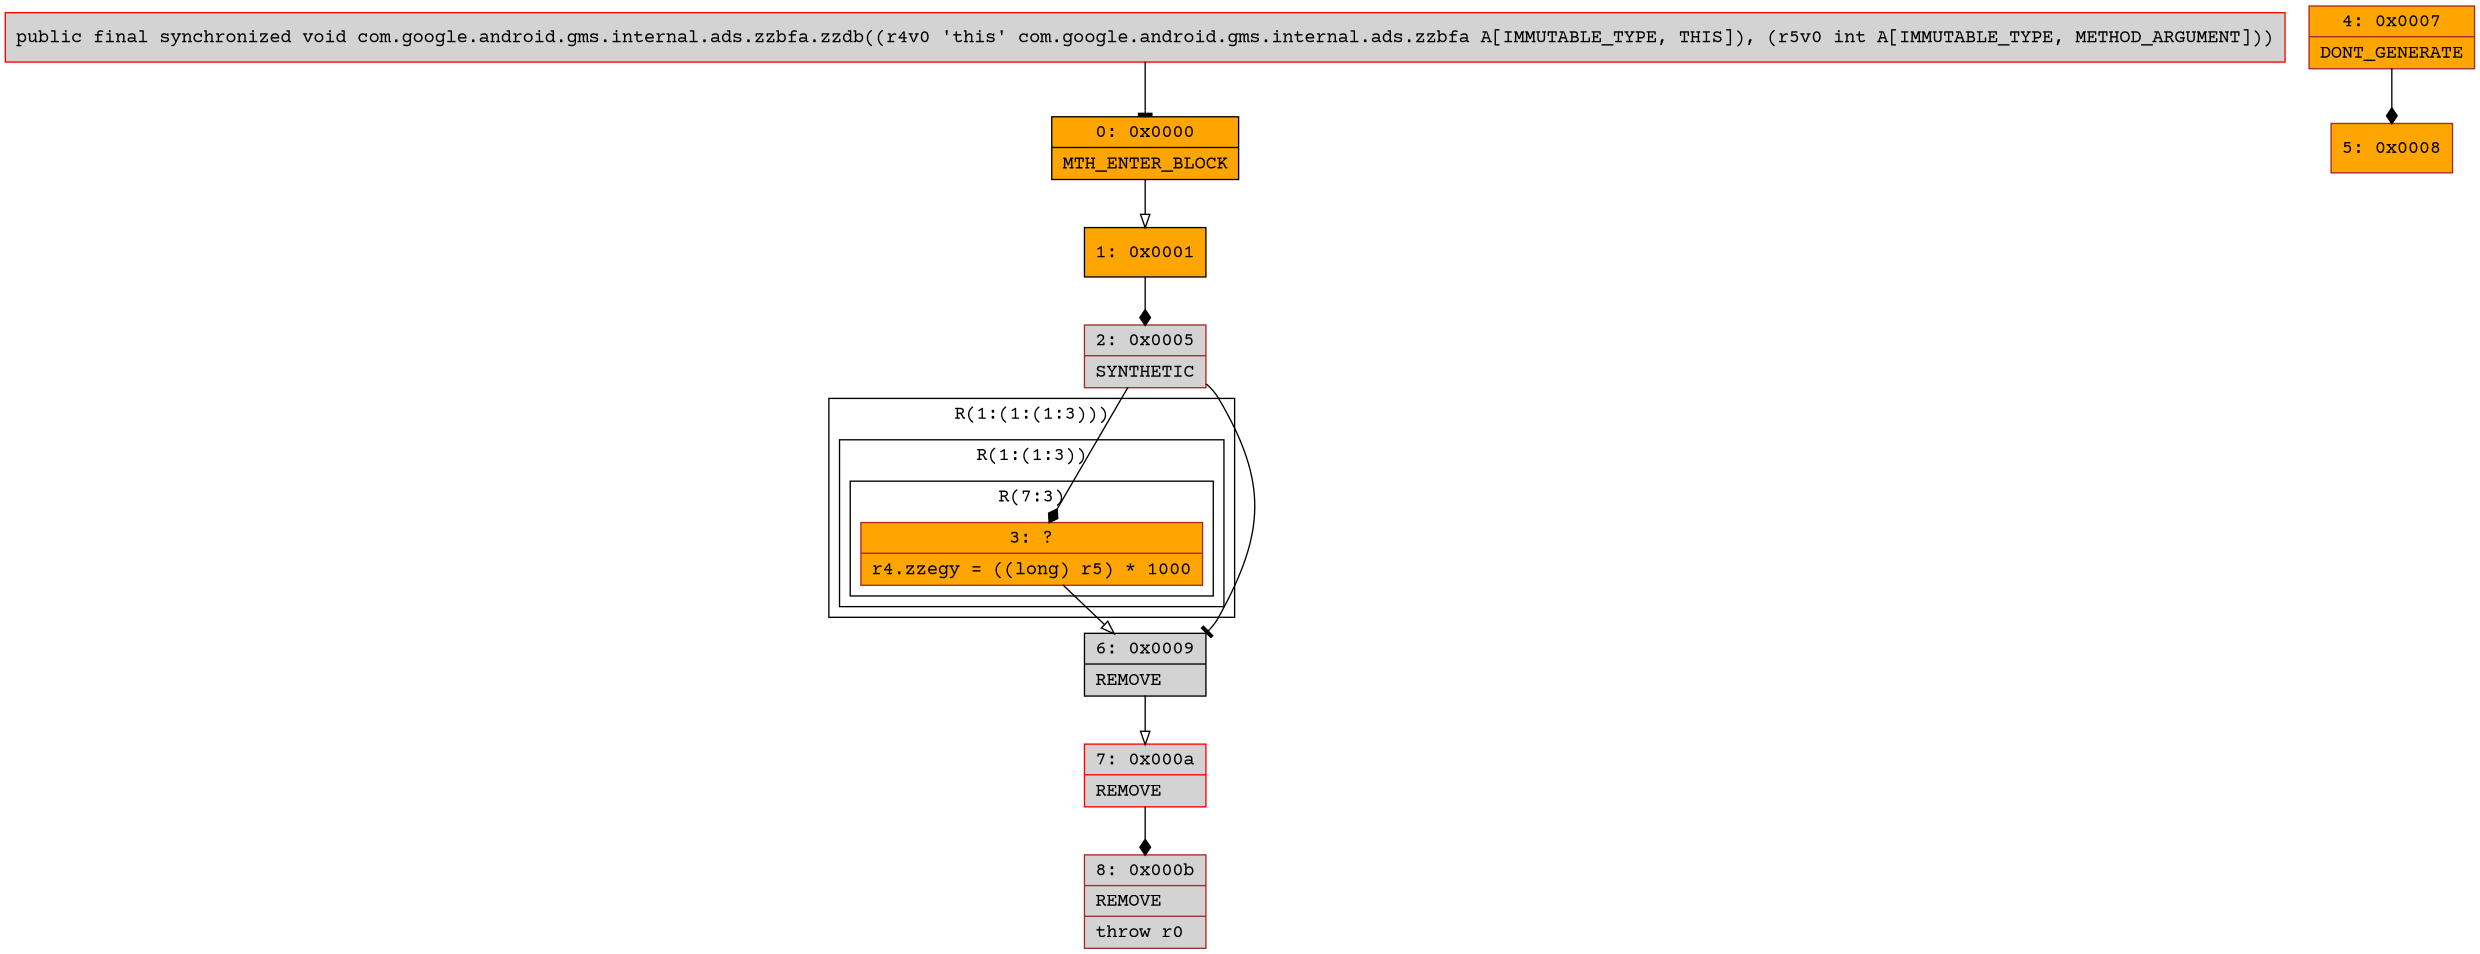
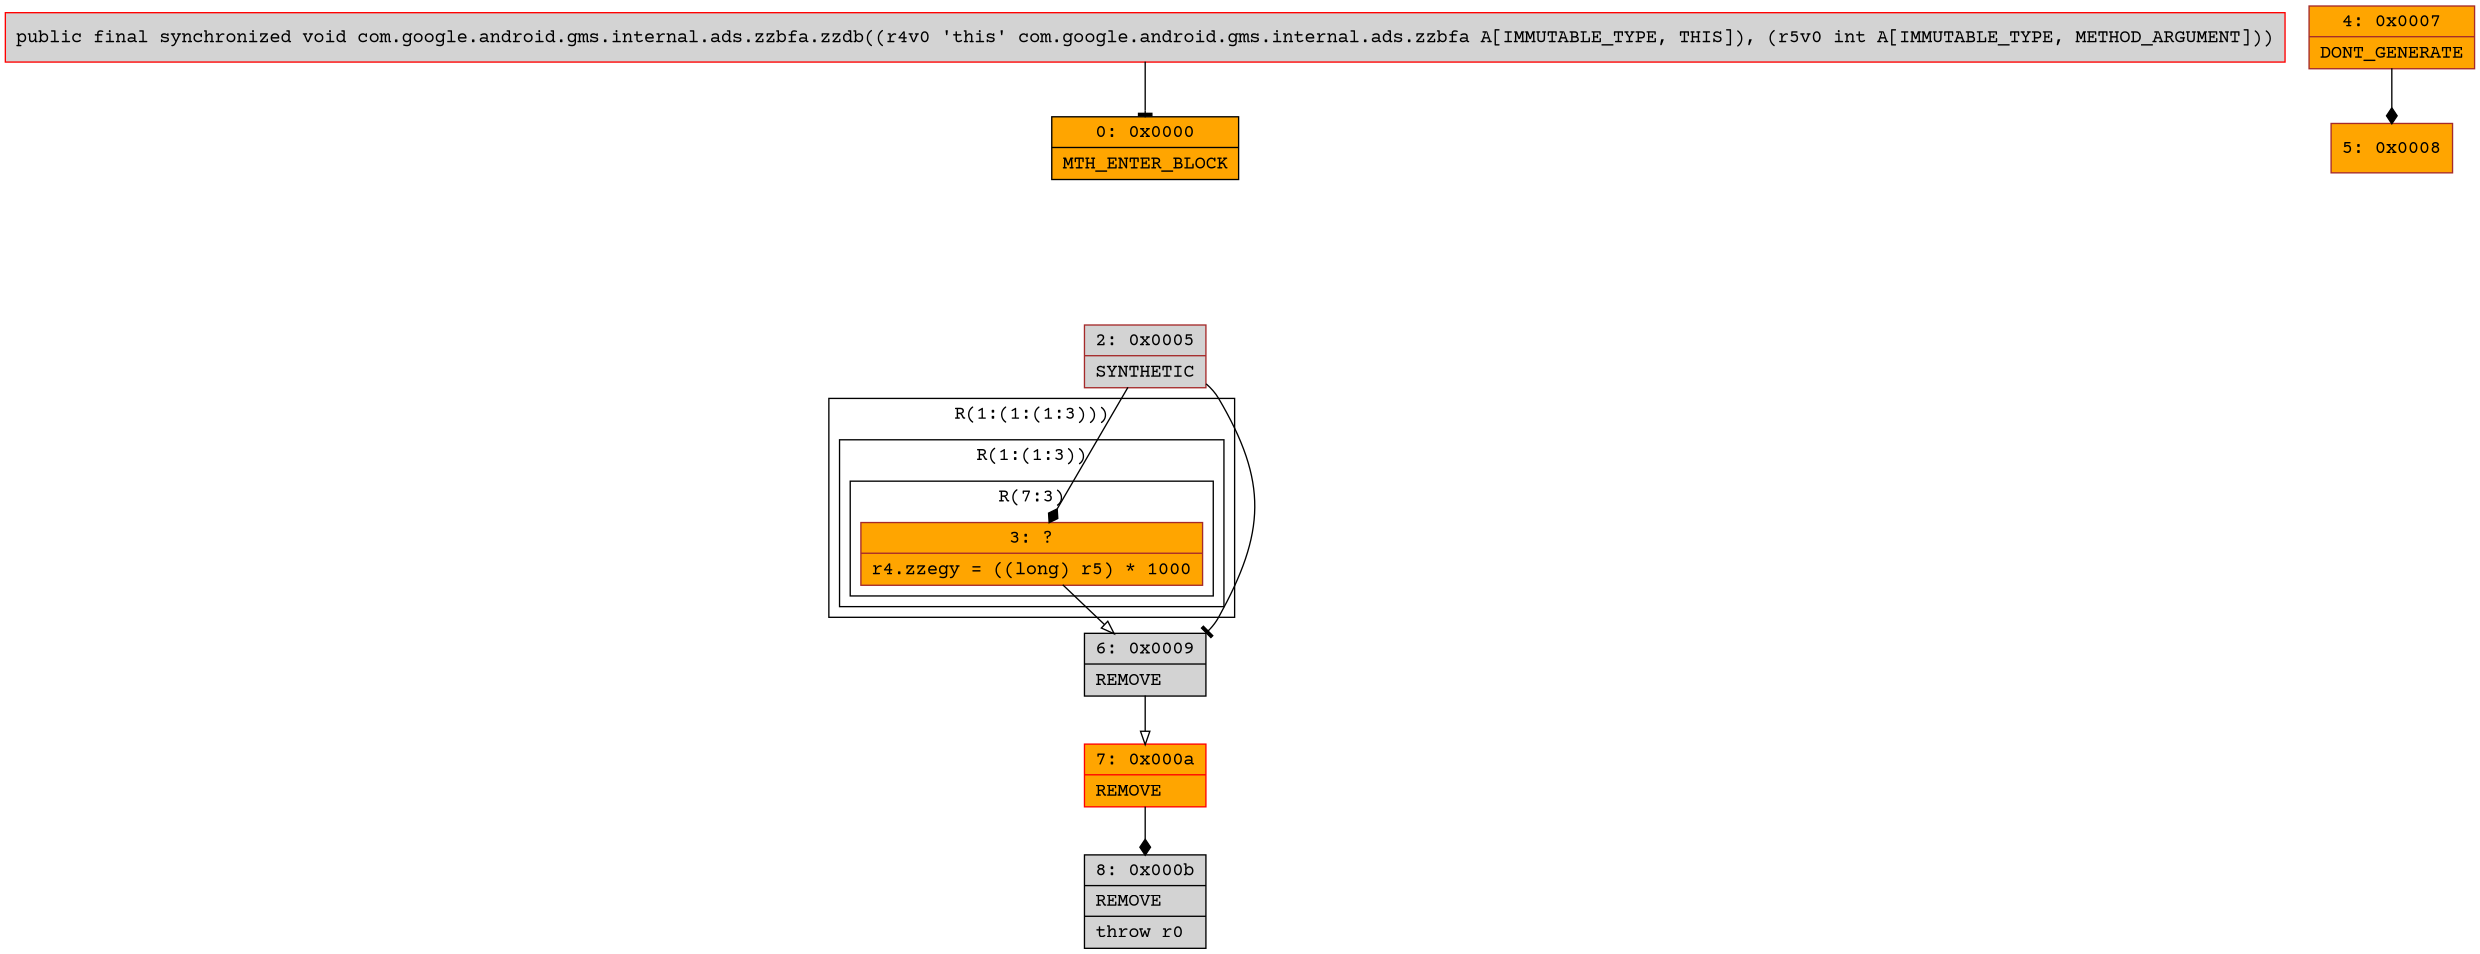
node "1: 0x0001": removed
node "7: 0x000a": fillcolor lightgrey -> orange
node "8: 0x000b": color brown -> black
